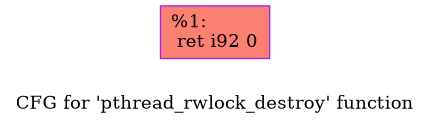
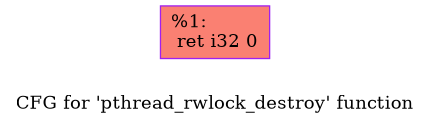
node "%1:": text "ret i92 0" -> "ret i32 0"
